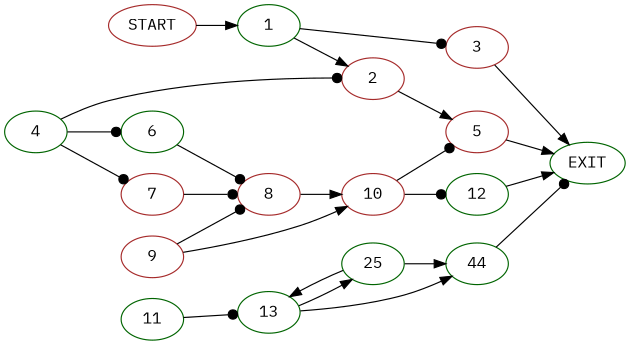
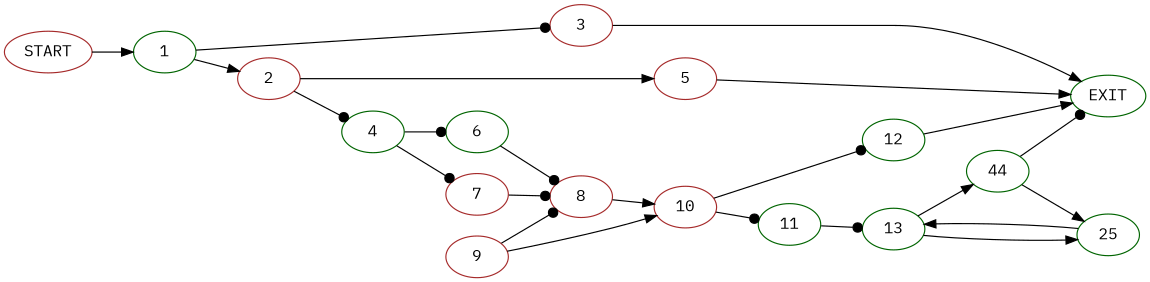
edge "4" -> "2": reversed
edge "10" -> "5": now "10" -> "11"
edge "25" -> "44": reversed
